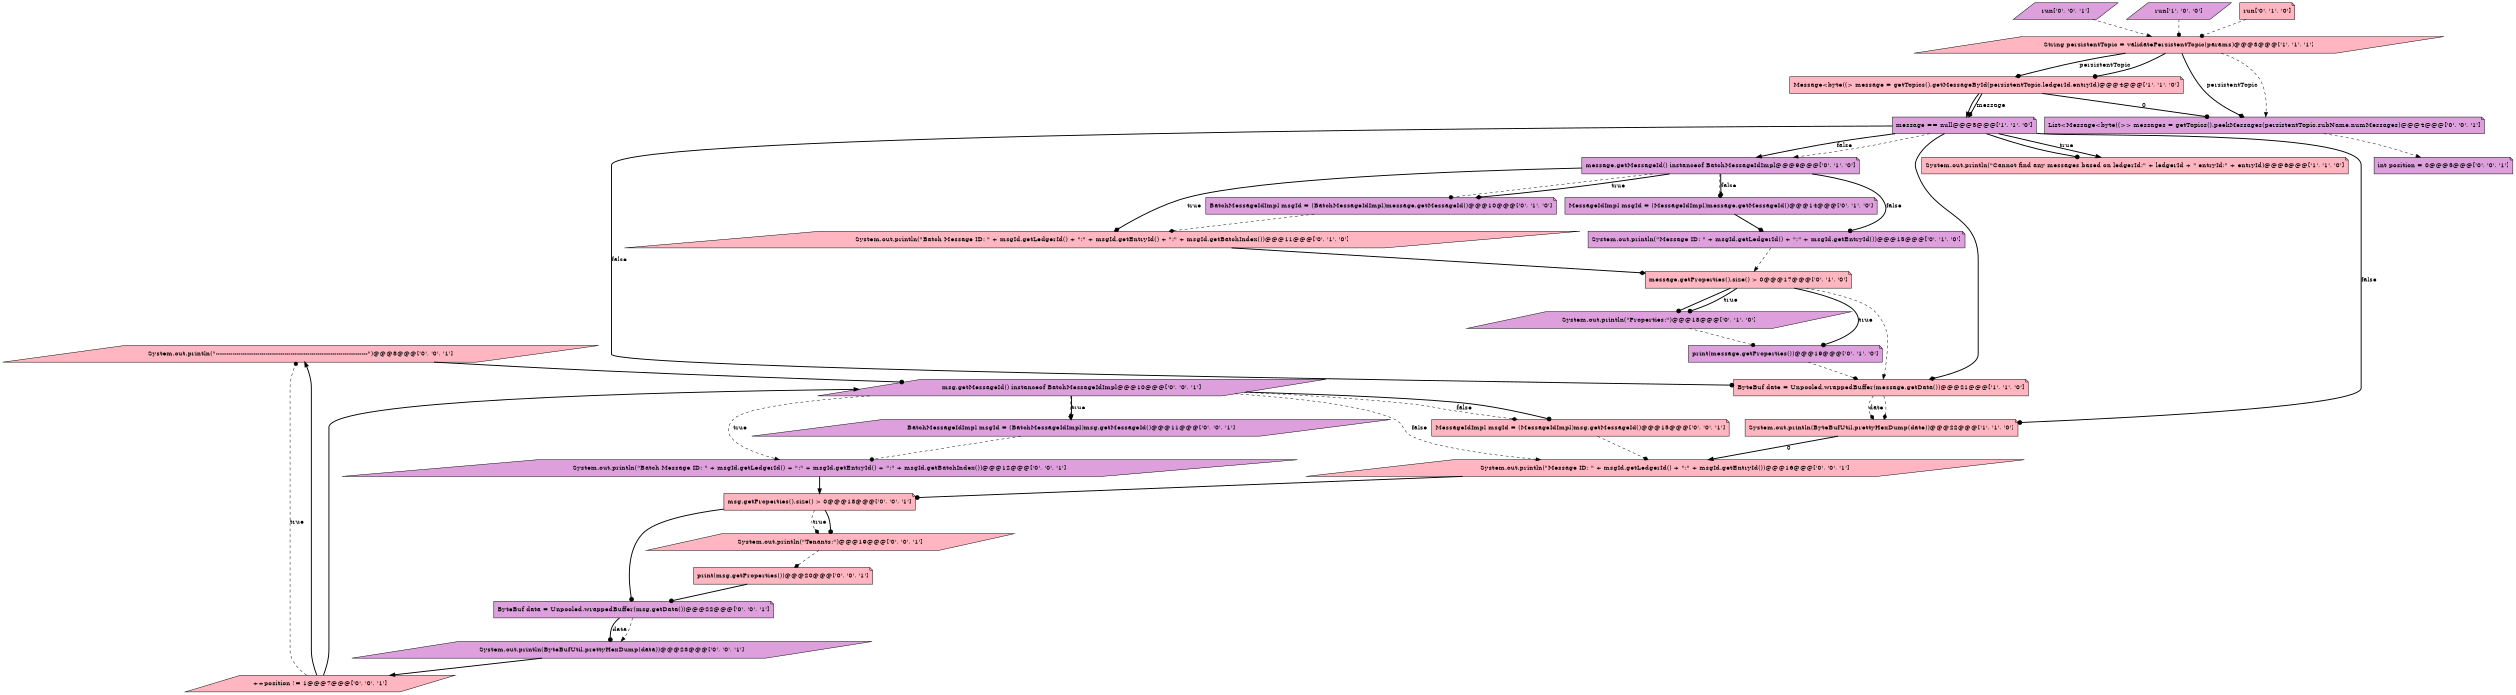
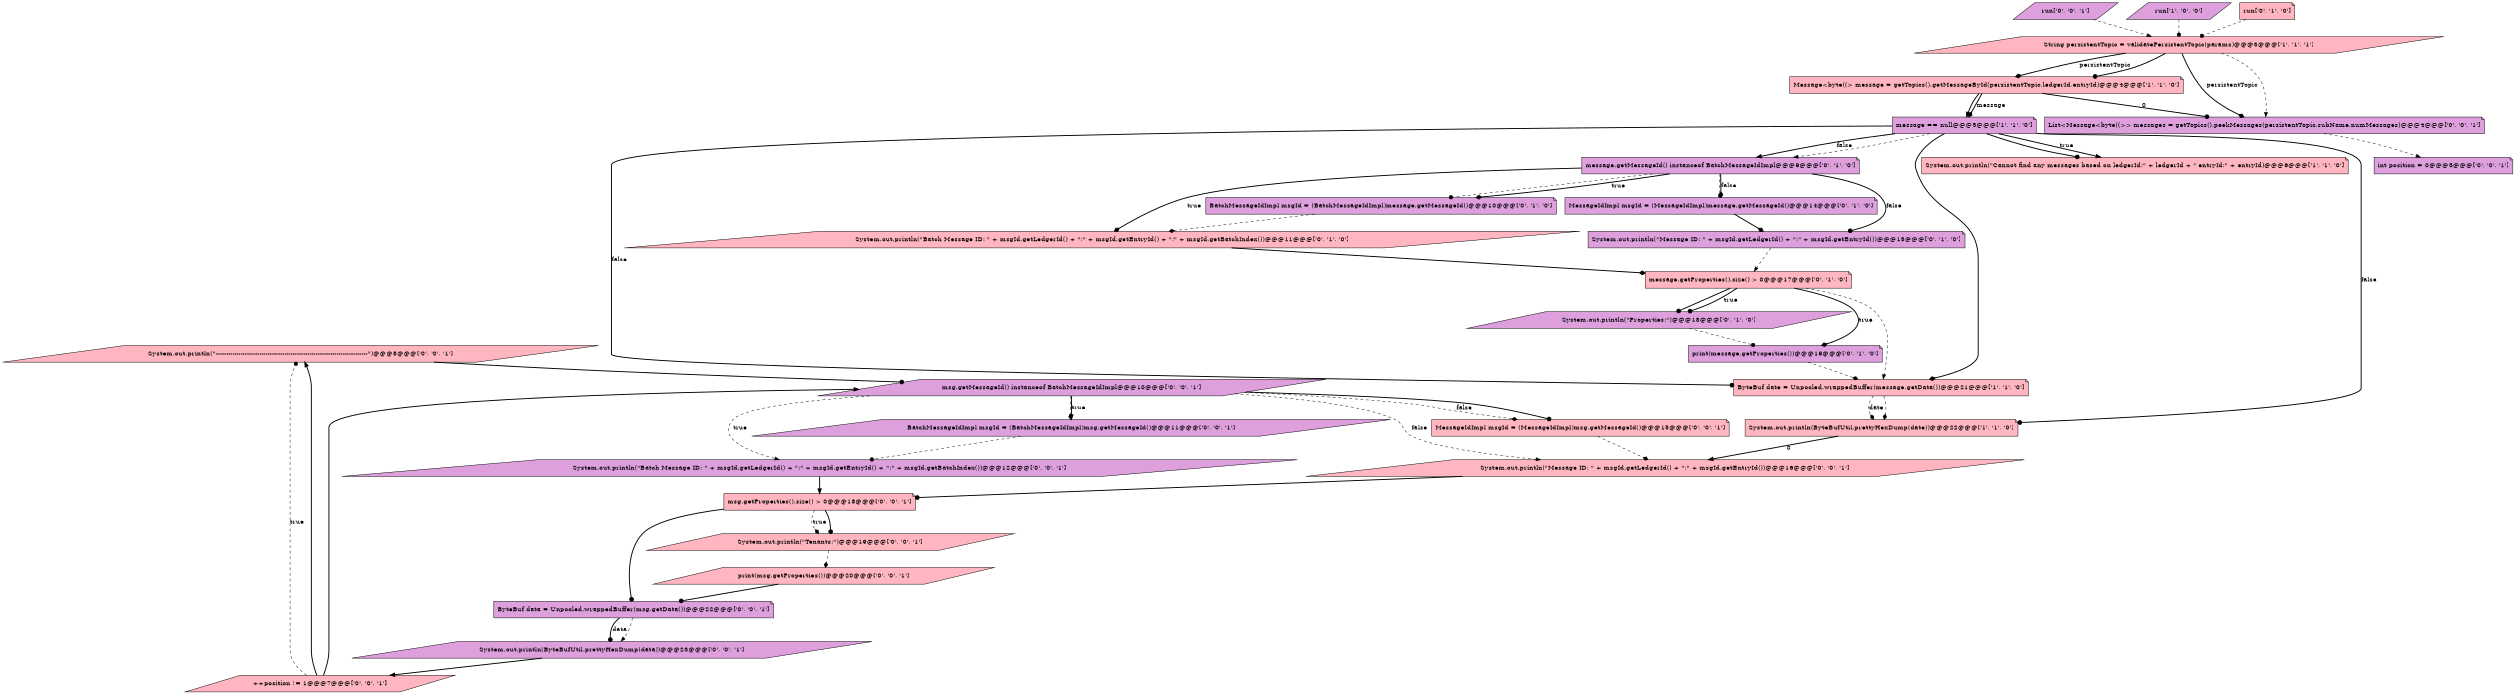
edge "message.getProperties().size() > 0@@@17@@@['0', '1', '0']" -> "print(message.getProperties())@@@19@@@['0', '1', '0']": arrowhead dot -> diamond
node "print(msg.getProperties())@@@20@@@['0', '0', '1']": shape note -> parallelogram
